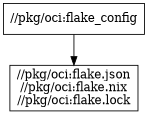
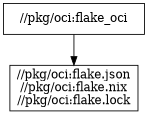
node "//pkg/oci:flake_config": label "//pkg/oci:flake_config" -> "//pkg/oci:flake_oci"
